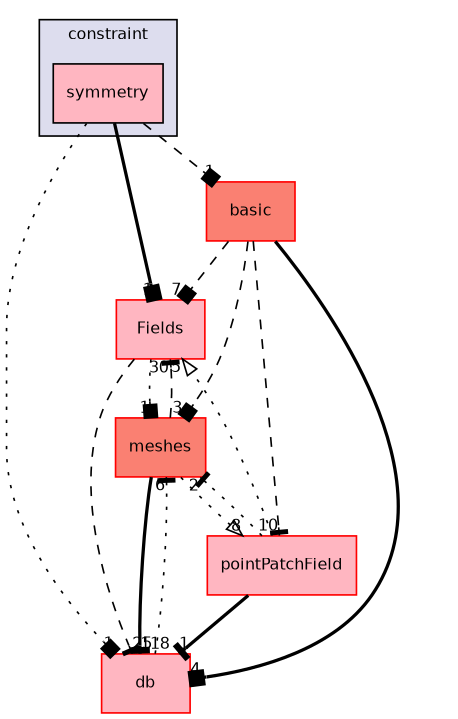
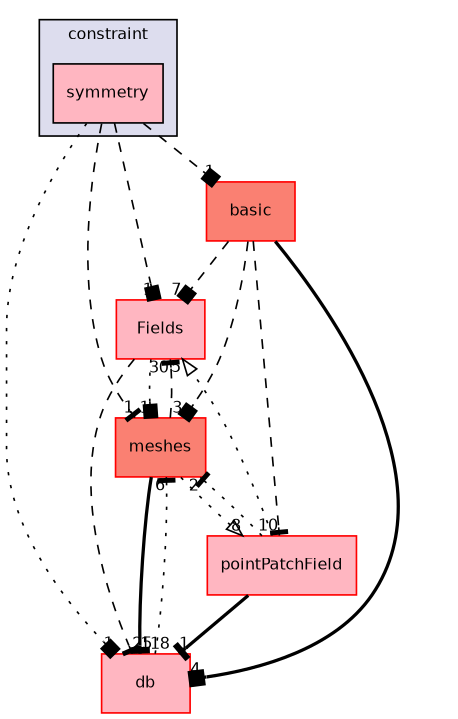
edge "symmetry" -> "Fields": style bold -> dashed
edge "symmetry" -> "meshes": added
